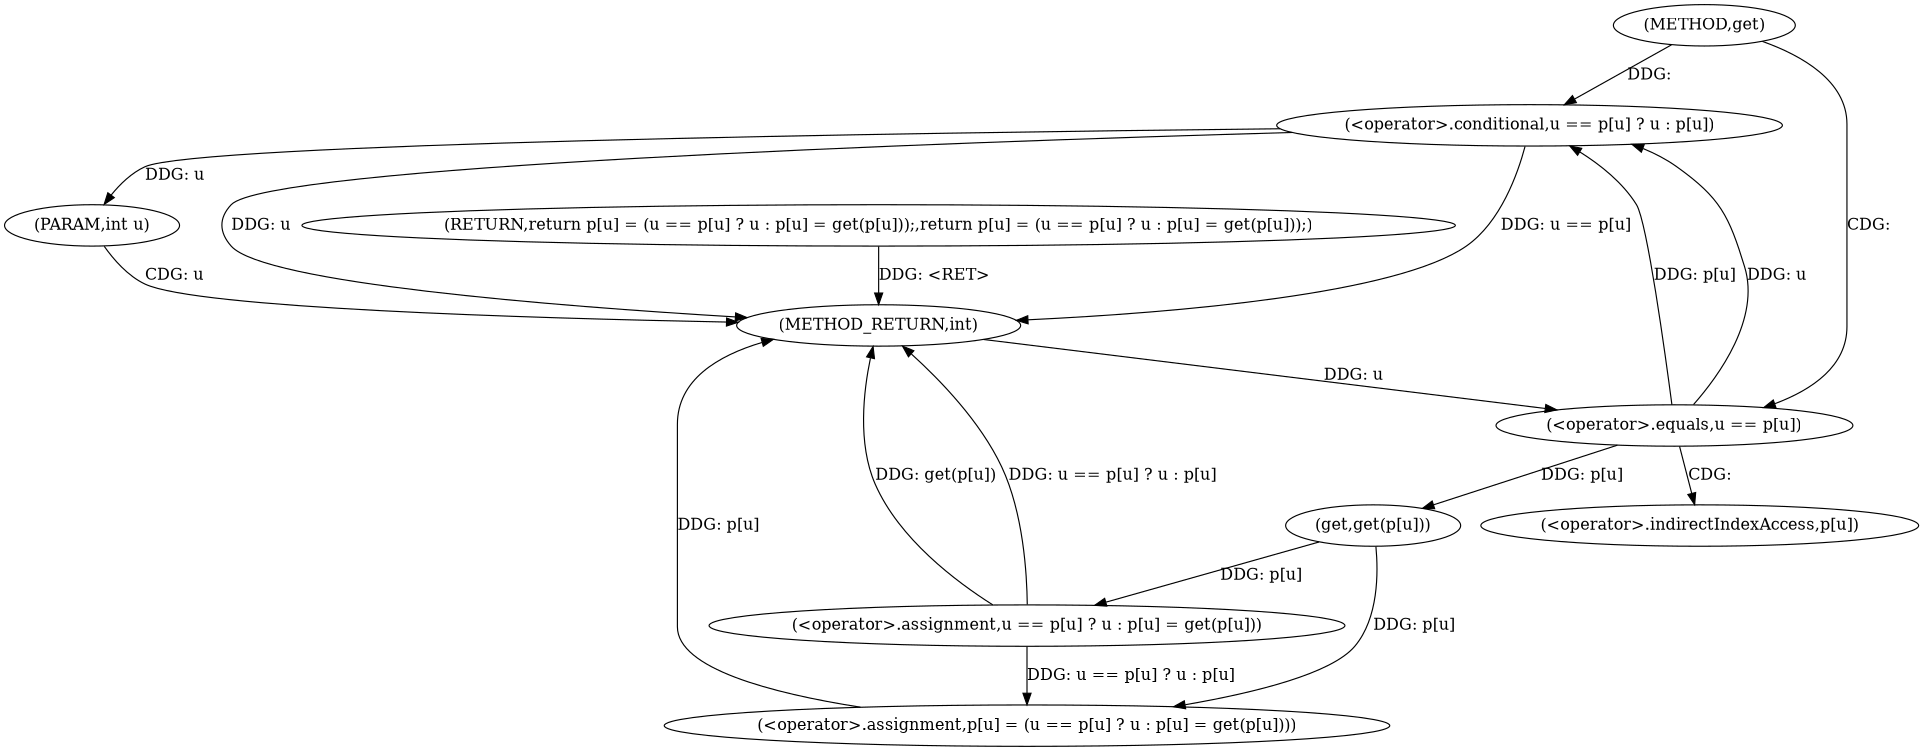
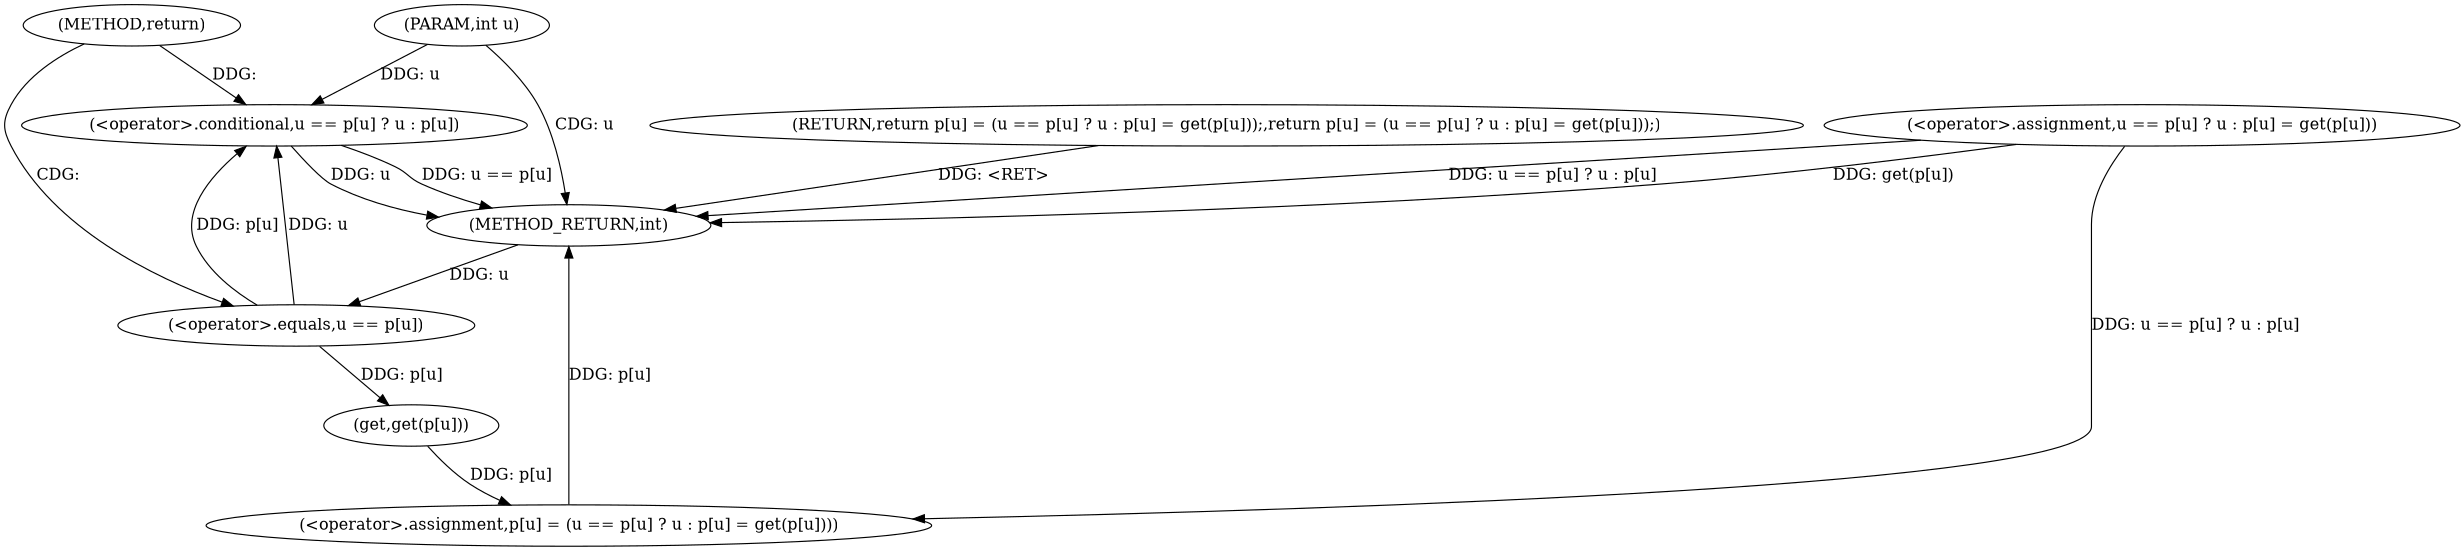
node "(METHOD,get)": label "(METHOD,get)" -> "(METHOD,return)"
edge "(<operator>.conditional,u == p[u] ? u : p[u])" -> "(PARAM,int u)": reversed
node "(<operator>.indirectIndexAccess,p[u])": removed
edge "(get,get(p[u]))" -> "(<operator>.assignment,u == p[u] ? u : p[u] = get(p[u]))": removed, label "DDG: p[u]"
